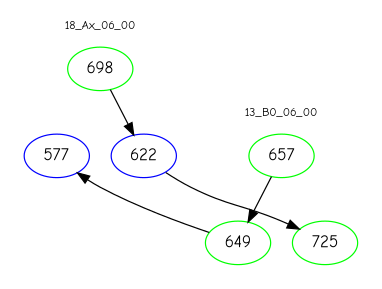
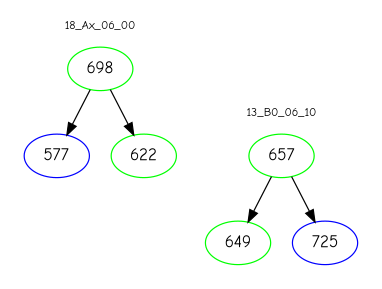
cluster "13_B0_06_00": label "13_B0_06_00" -> "13_B0_06_10"
node "622": color blue -> green
edge "622" -> "725": now "657" -> "725"
edge "649" -> "577": now "698" -> "577"
node "725": color green -> blue
